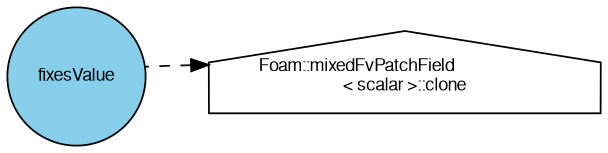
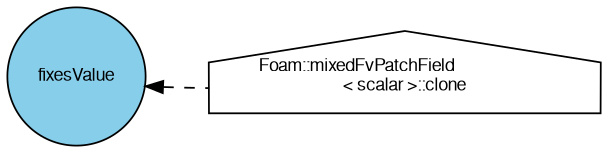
edge "fixesValue" -> "Foam::mixedFvPatchField < scalar >::clone": reversed
